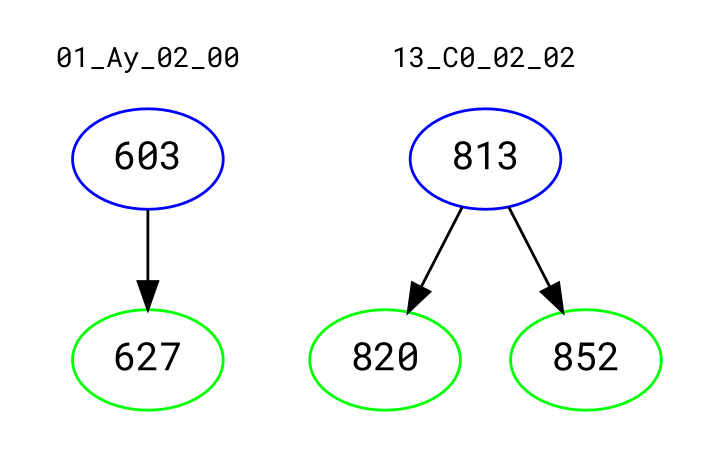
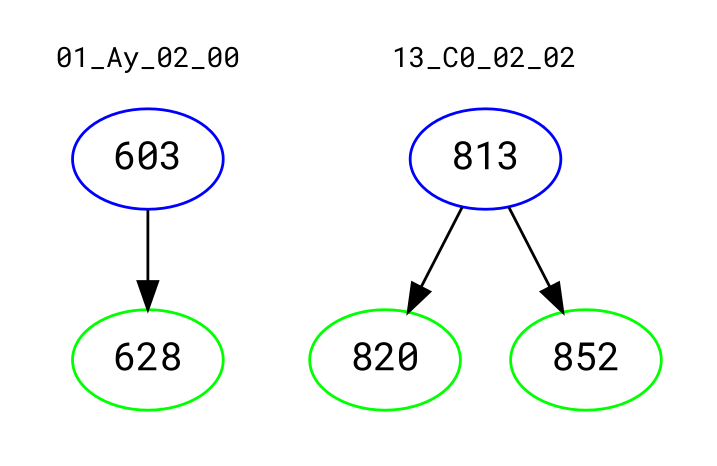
node "627": label "627" -> "628"
